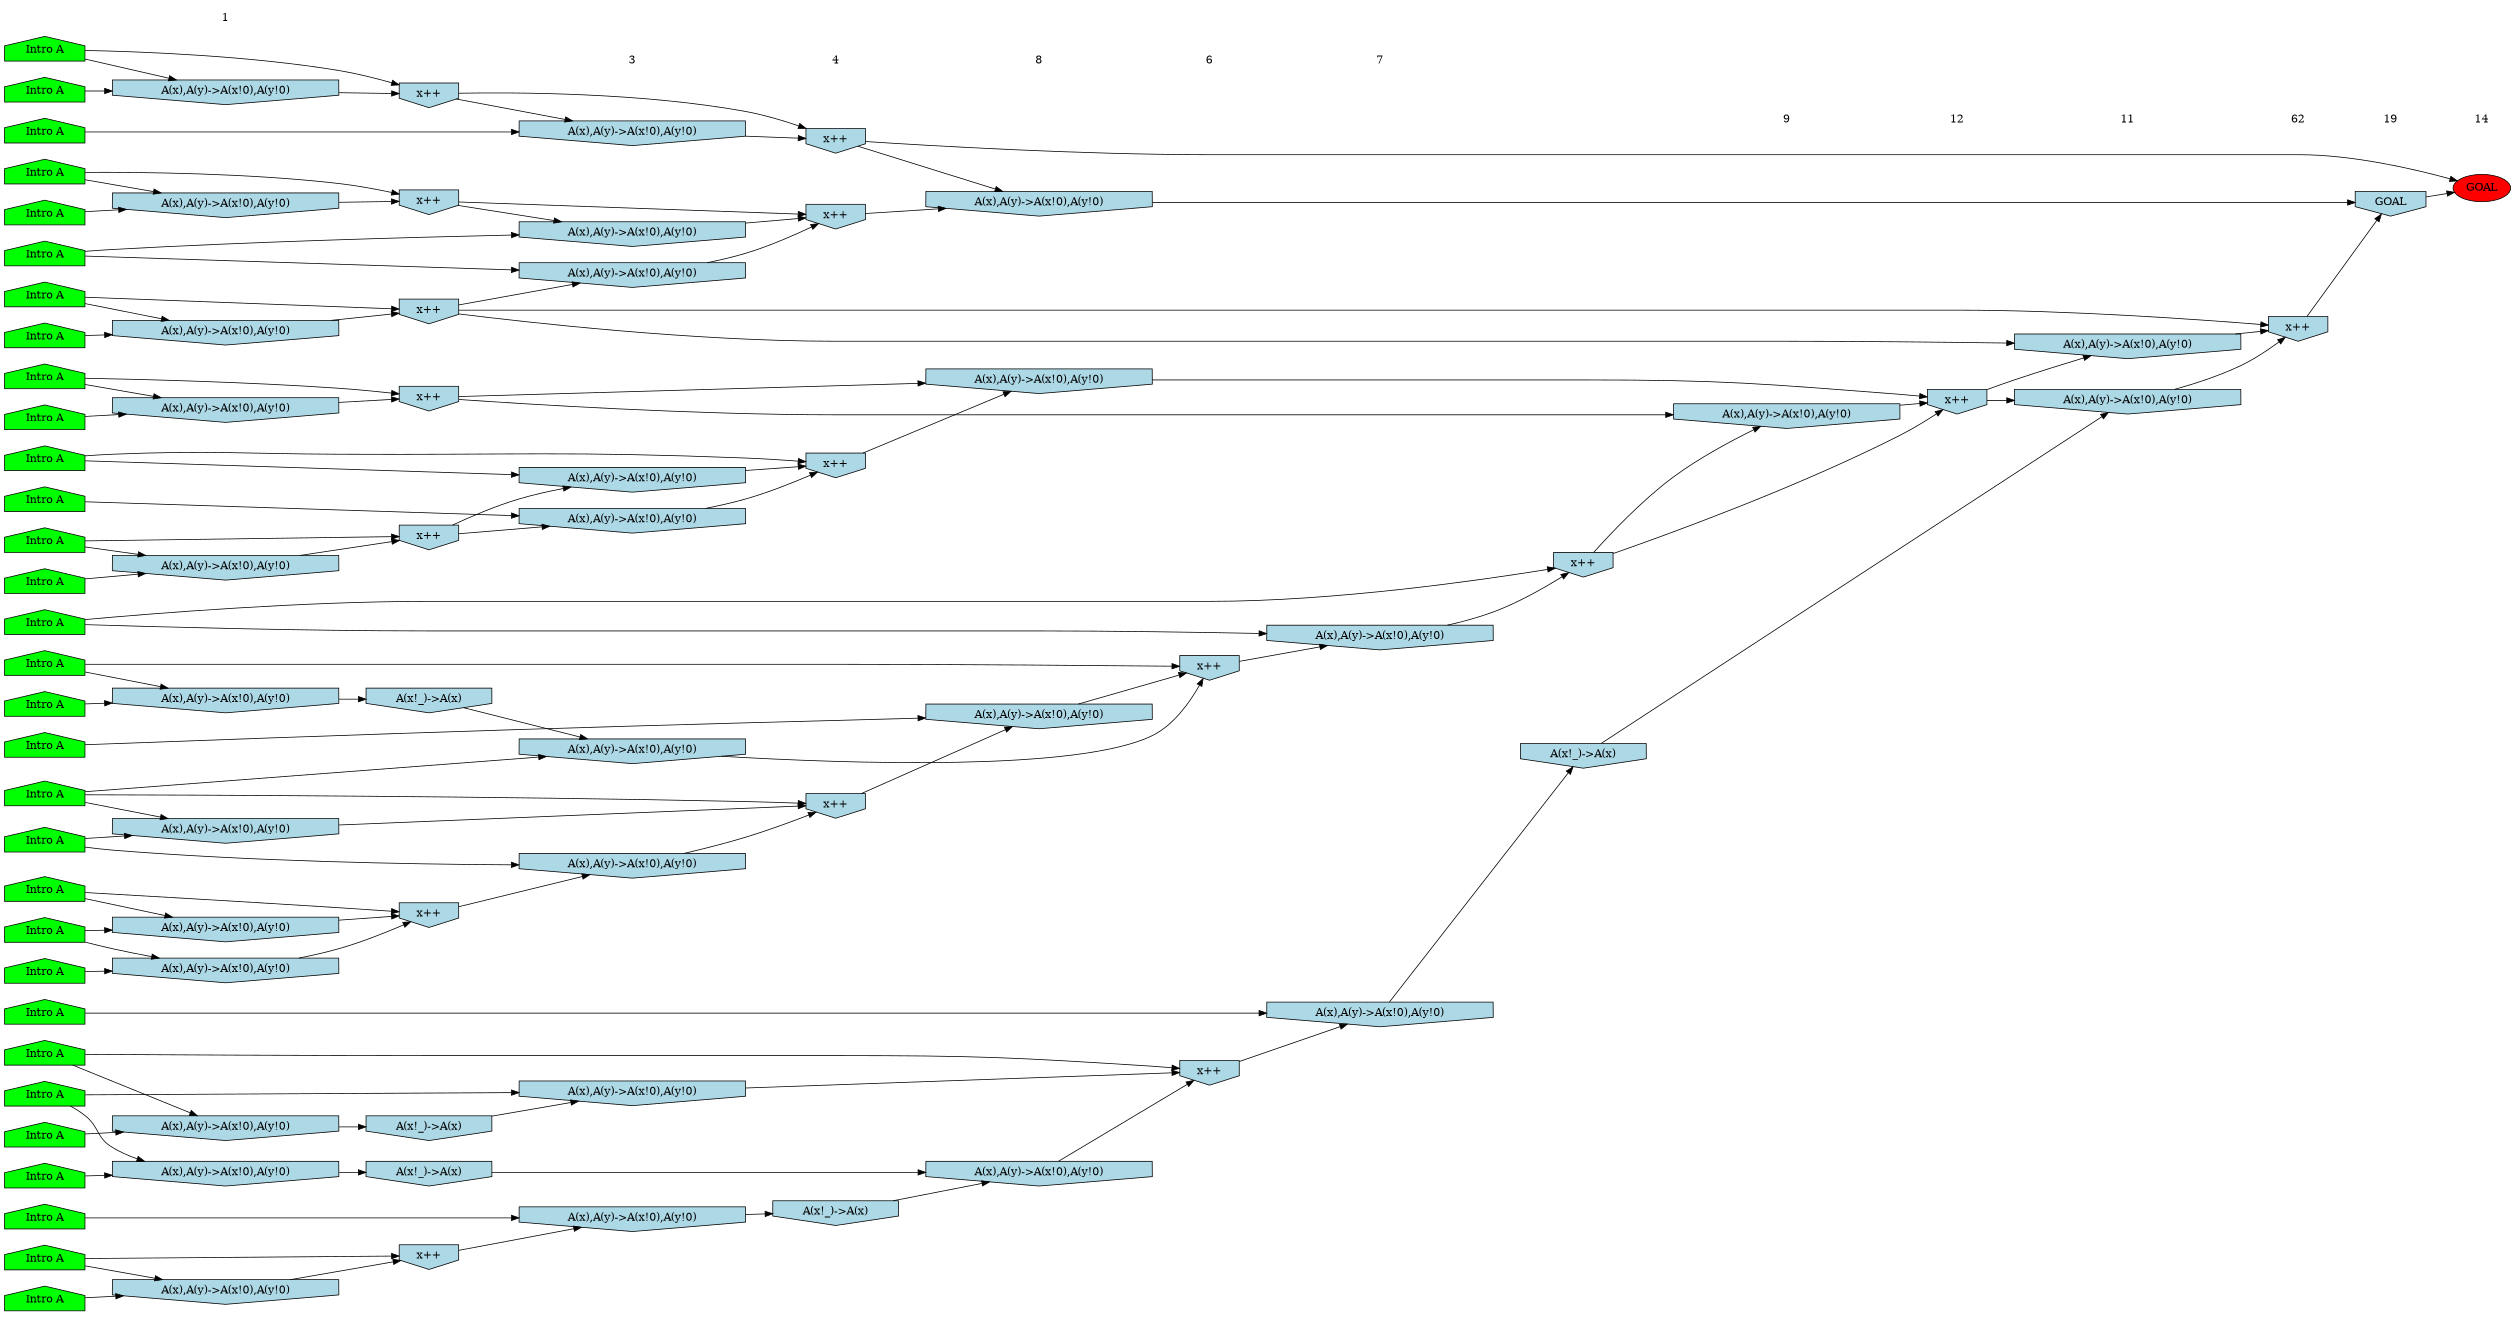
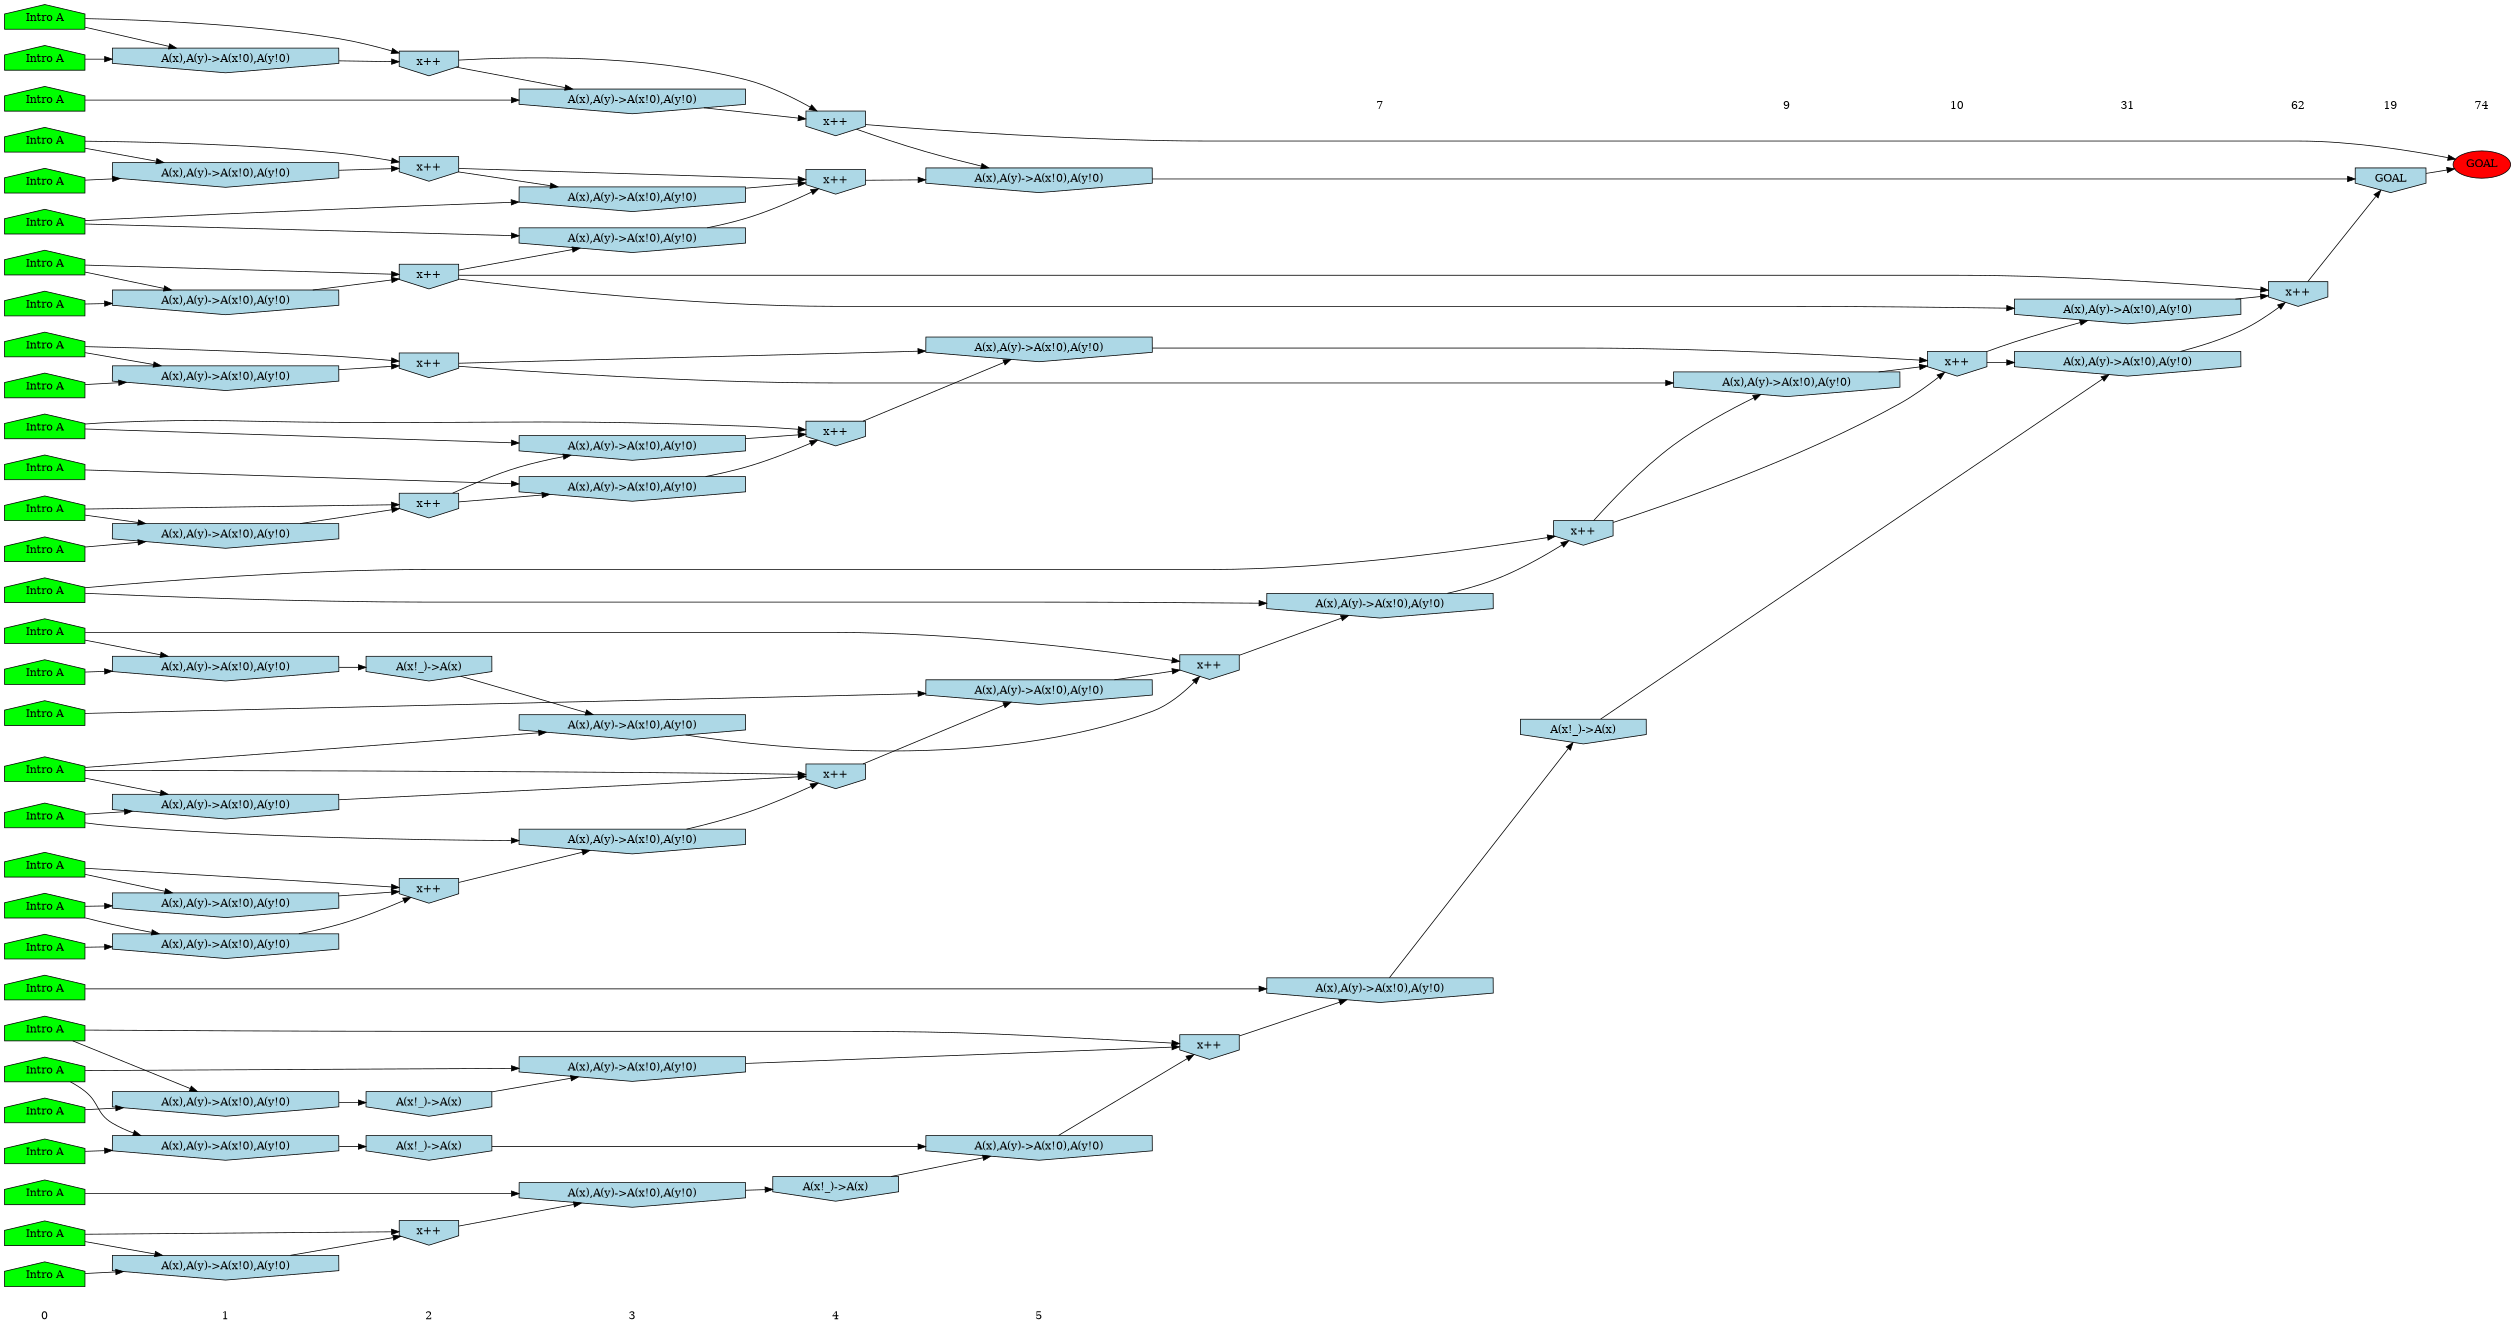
node "8": label "8" -> "5"
node "6": removed
node "12": label "12" -> "10"
node "11": label "11" -> "31"
node "14": label "14" -> "74"
node "0": added
node "2": added
